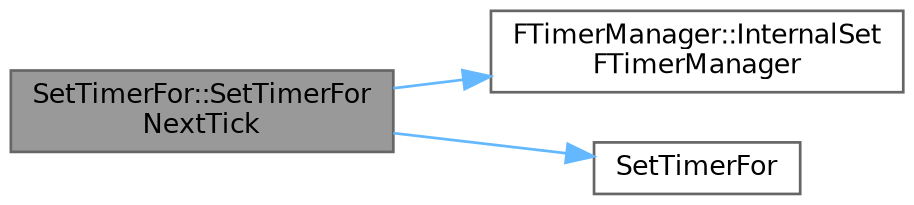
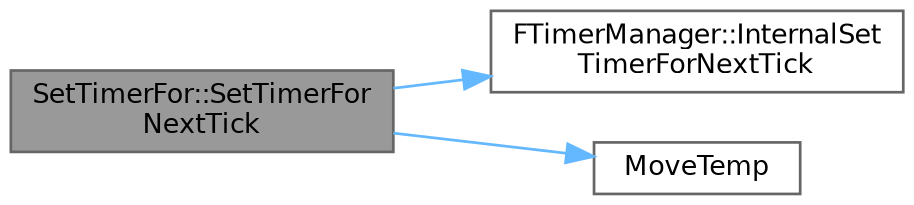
node "FTimerManager::InternalSet FTimerManager": label "FTimerManager::InternalSet FTimerManager" -> "FTimerManager::InternalSet TimerForNextTick"
node "SetTimerFor": label "SetTimerFor" -> "MoveTemp"
